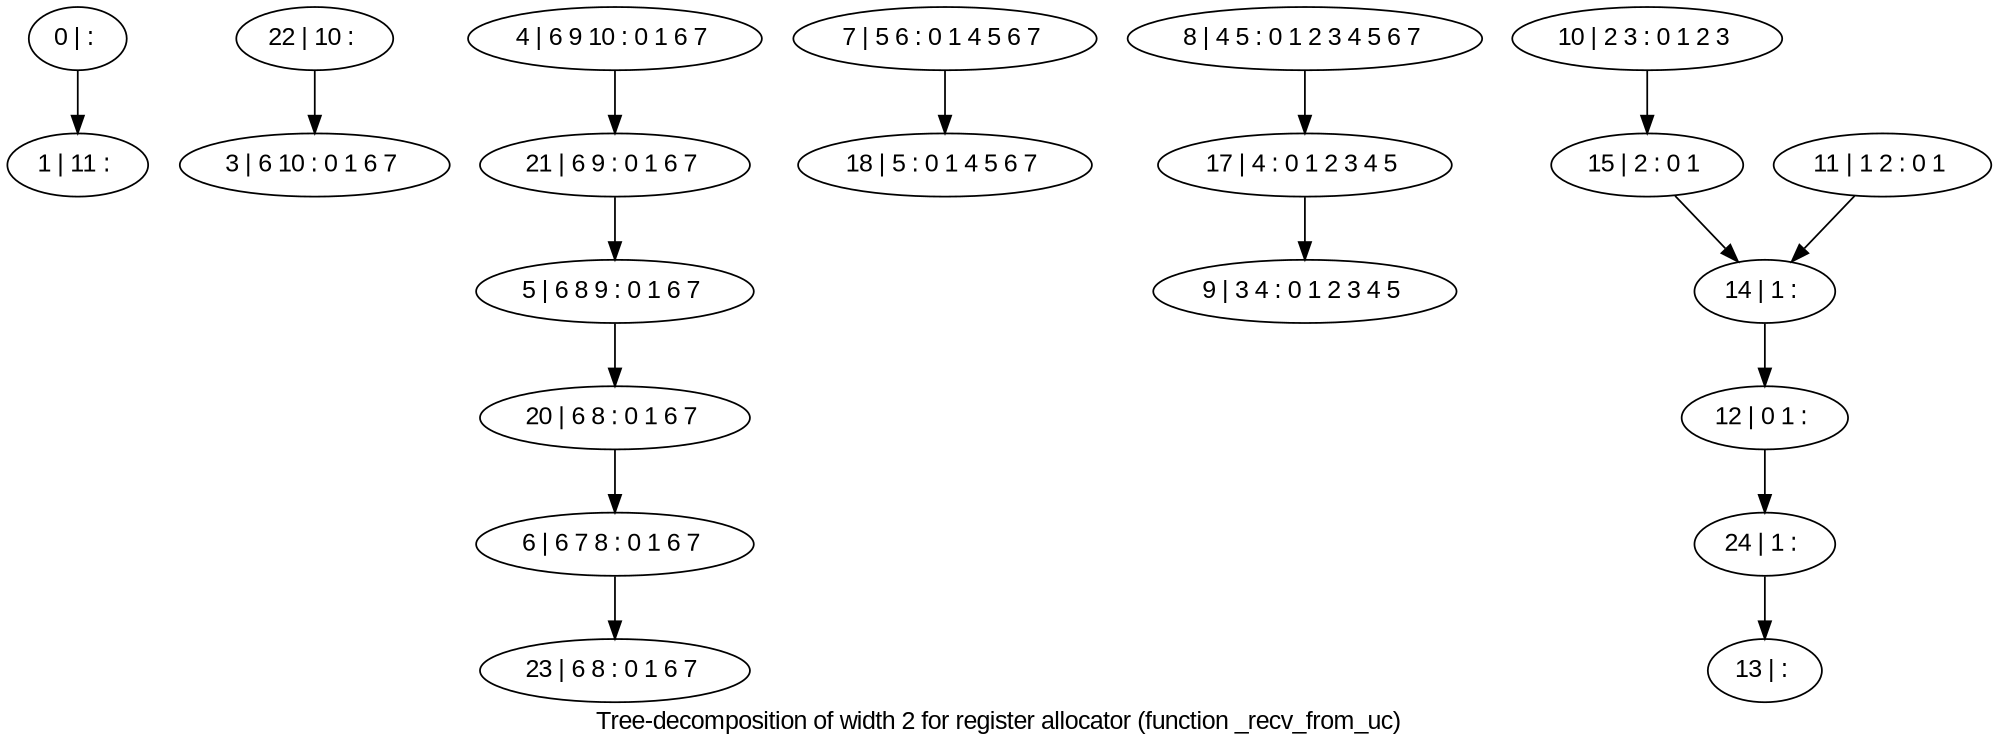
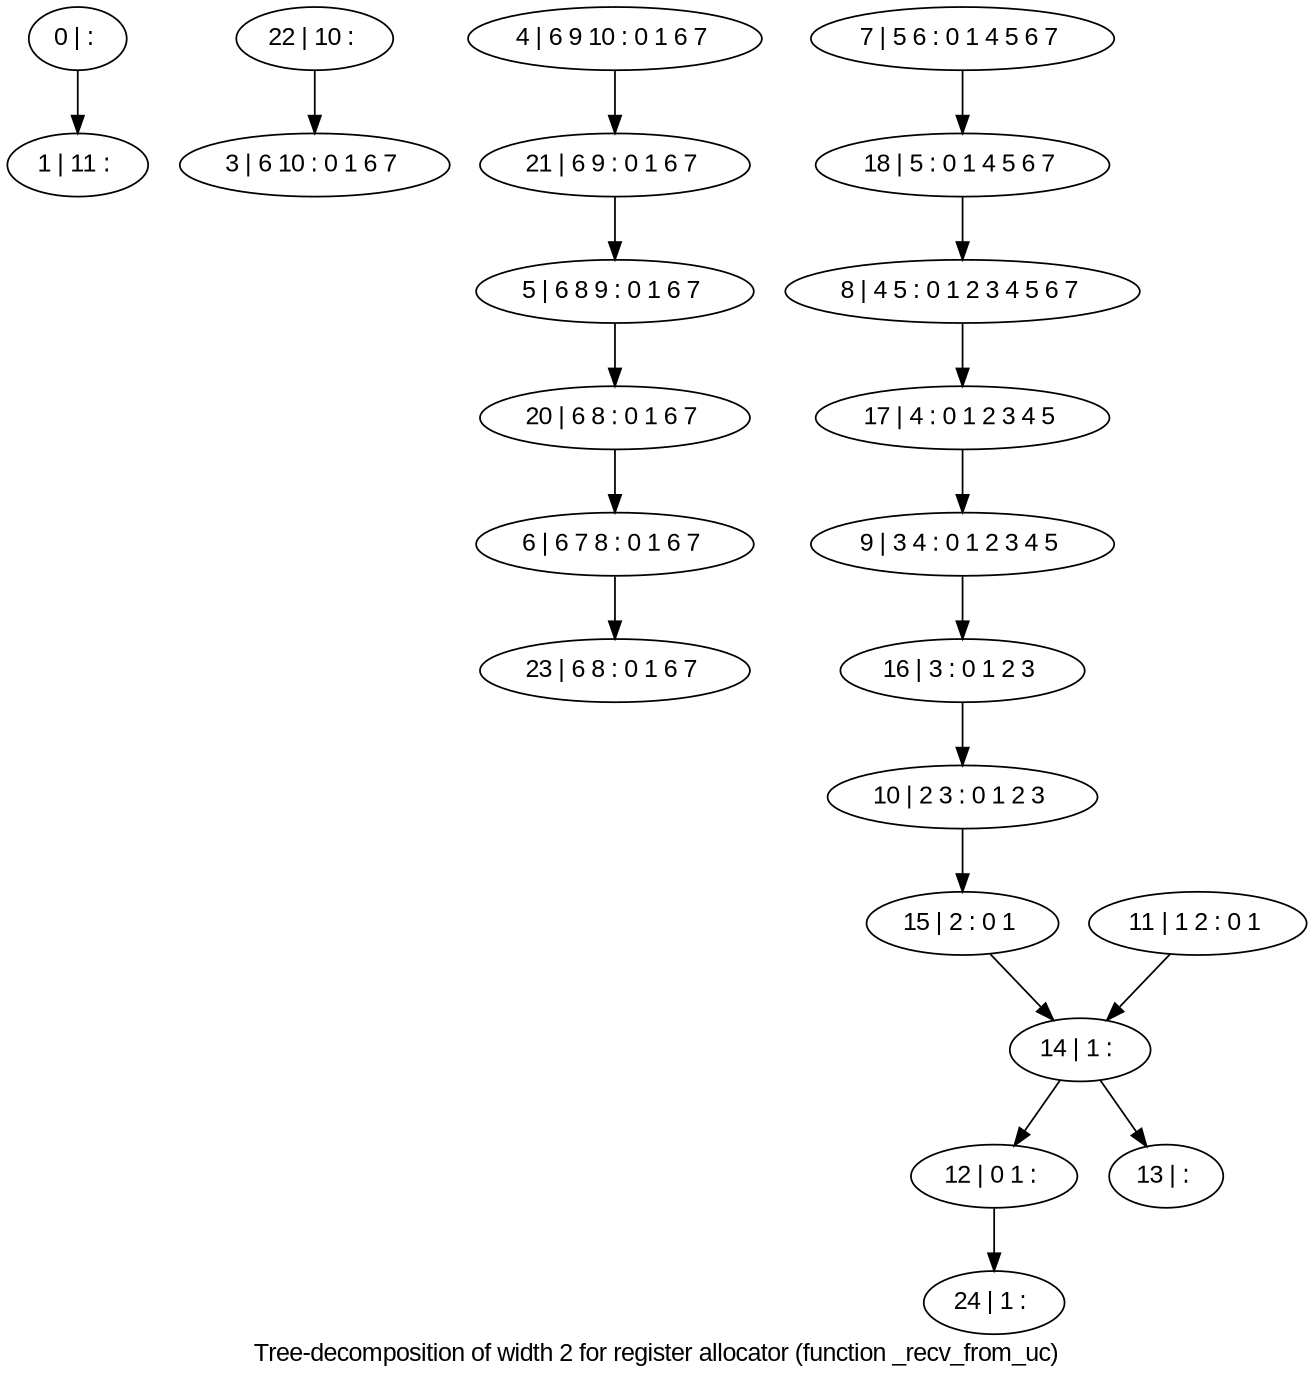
edge "18 | 5 : 0 1 4 5 6 7" -> "8 | 4 5 : 0 1 2 3 4 5 6 7": added
edge "24 | 1 :" -> "13 | :": now "14 | 1 :" -> "13 | :"
node "16 | 3 : 0 1 2 3": added
